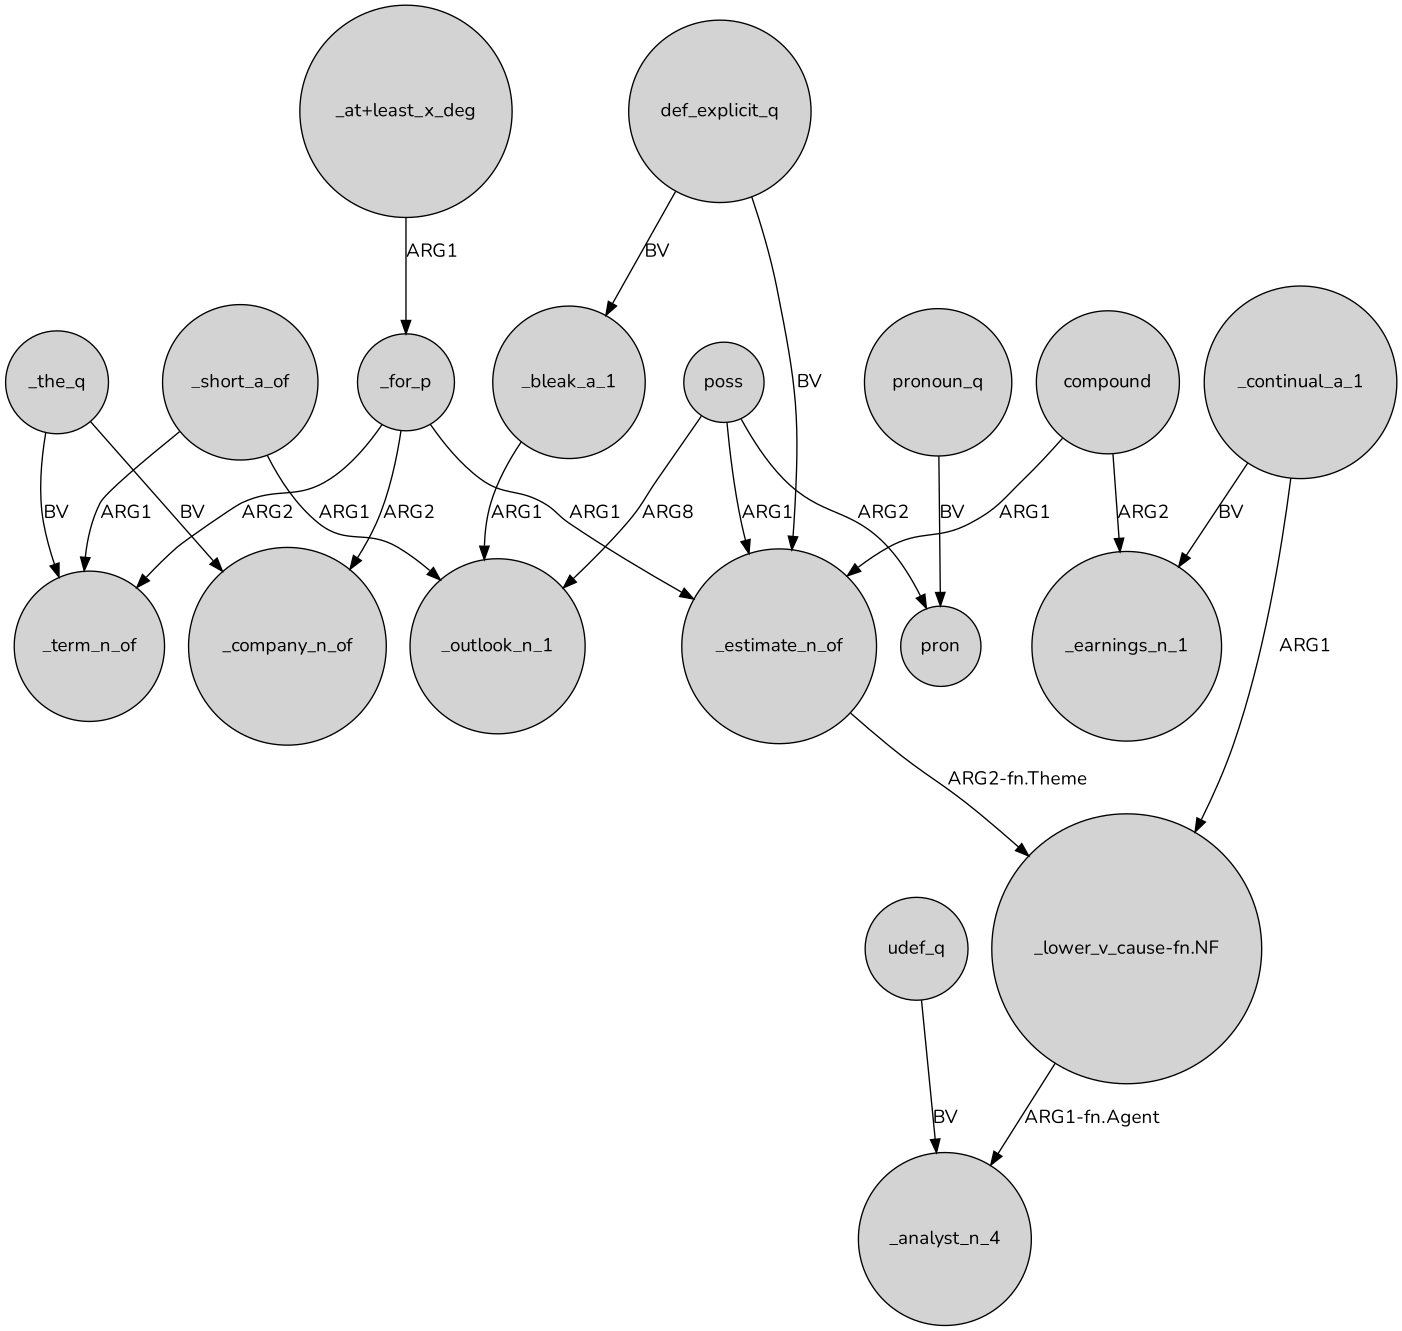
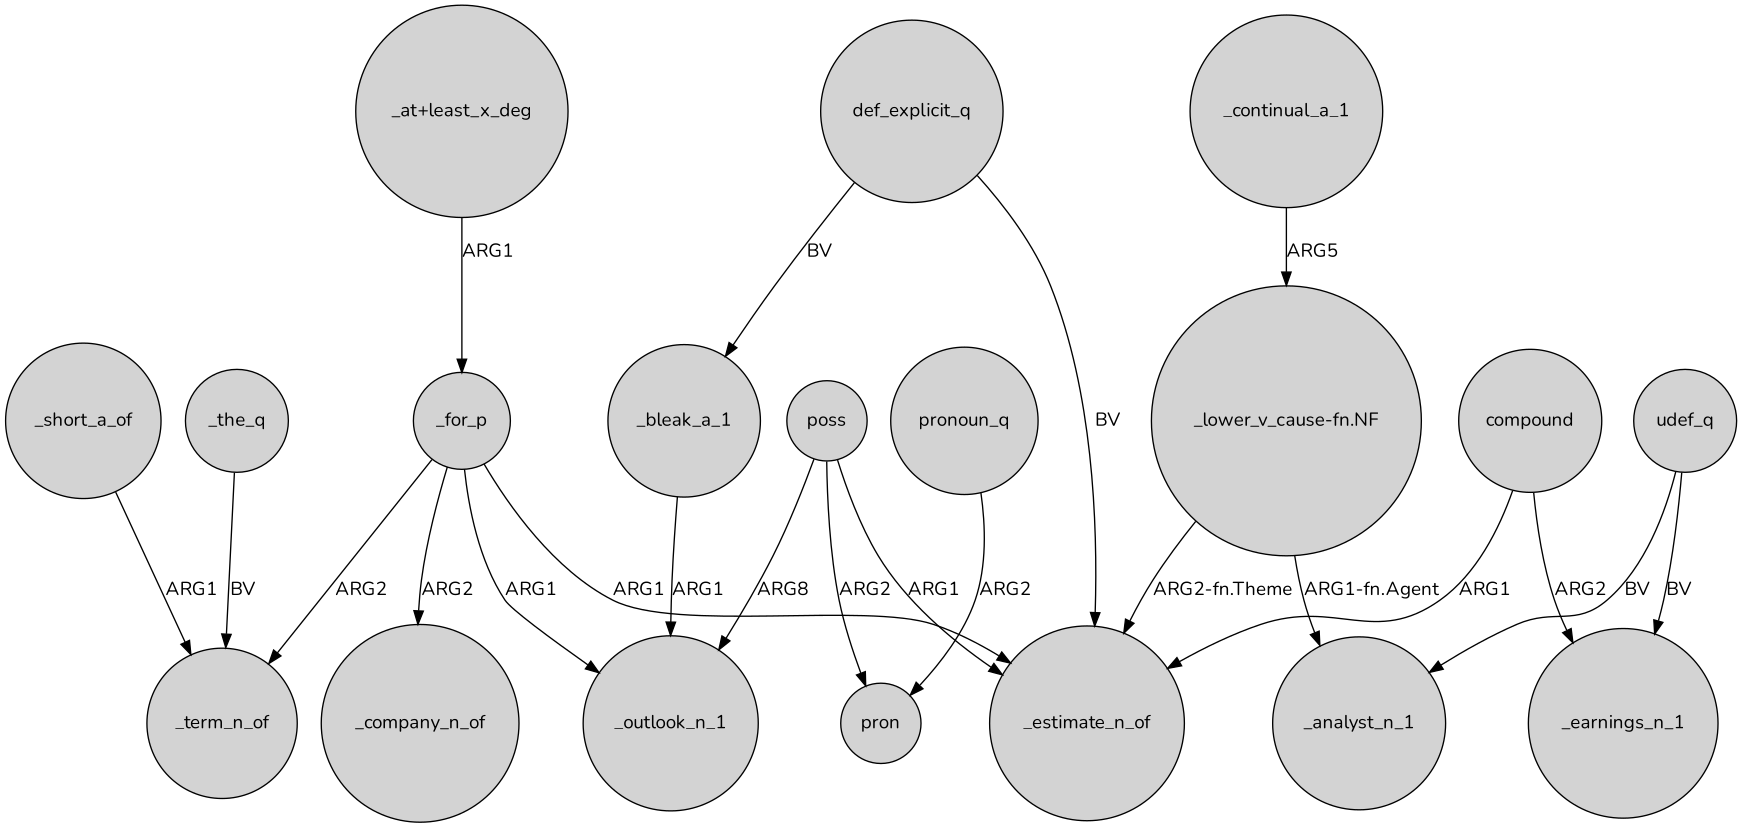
edge "_the_q" -> "_company_n_of": removed, label "BV"
edge "_continual_a_1" -> "_earnings_n_1": now "udef_q" -> "_earnings_n_1"
edge "pronoun_q" -> "pron": label "BV" -> "ARG2"
edge "_short_a_of" -> "_outlook_n_1": now "_for_p" -> "_outlook_n_1"
edge "_continual_a_1" -> "_lower_v_cause-fn.NF": label "ARG1" -> "ARG5"
edge "_estimate_n_of" -> "_lower_v_cause-fn.NF": reversed
node "_analyst_n_4": label "_analyst_n_4" -> "_analyst_n_1"
